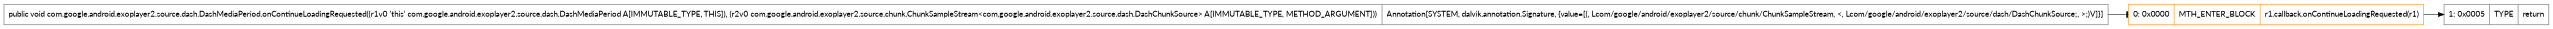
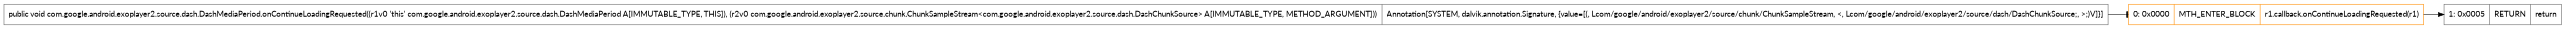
node "1: 0x0005": text "TYPE" -> "RETURN"
